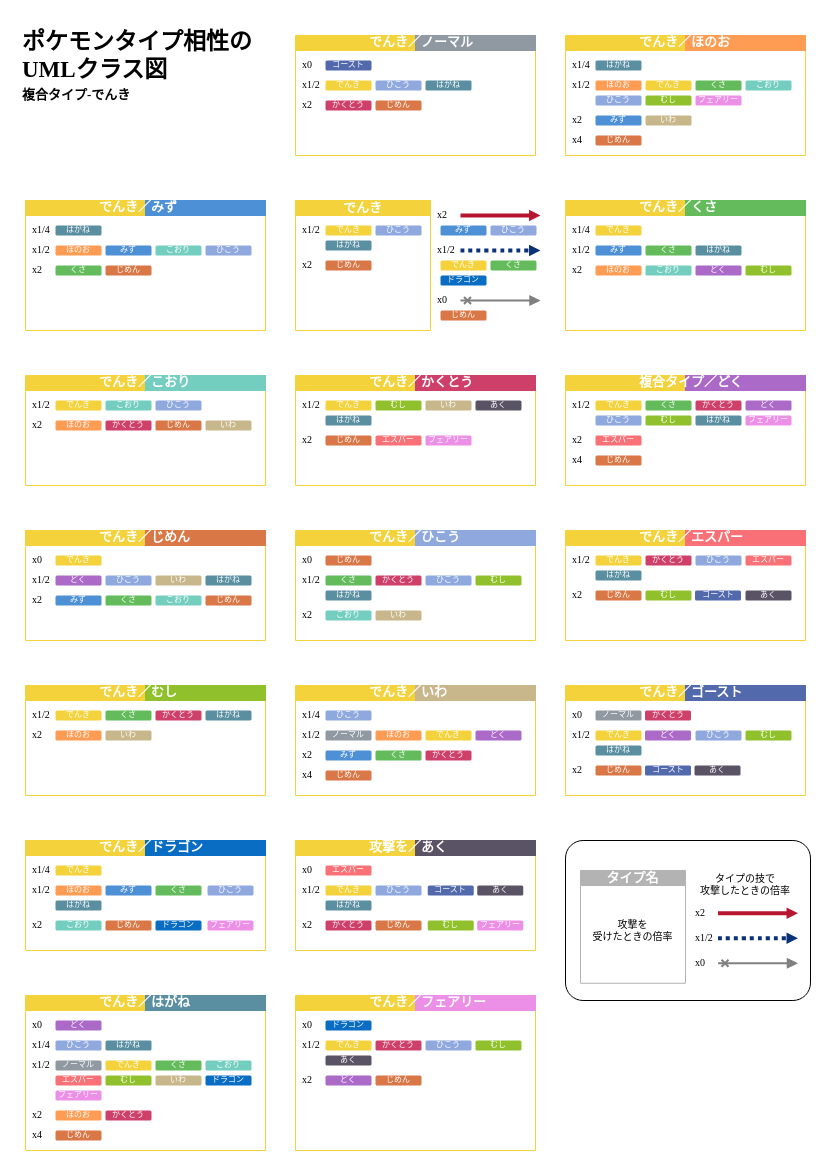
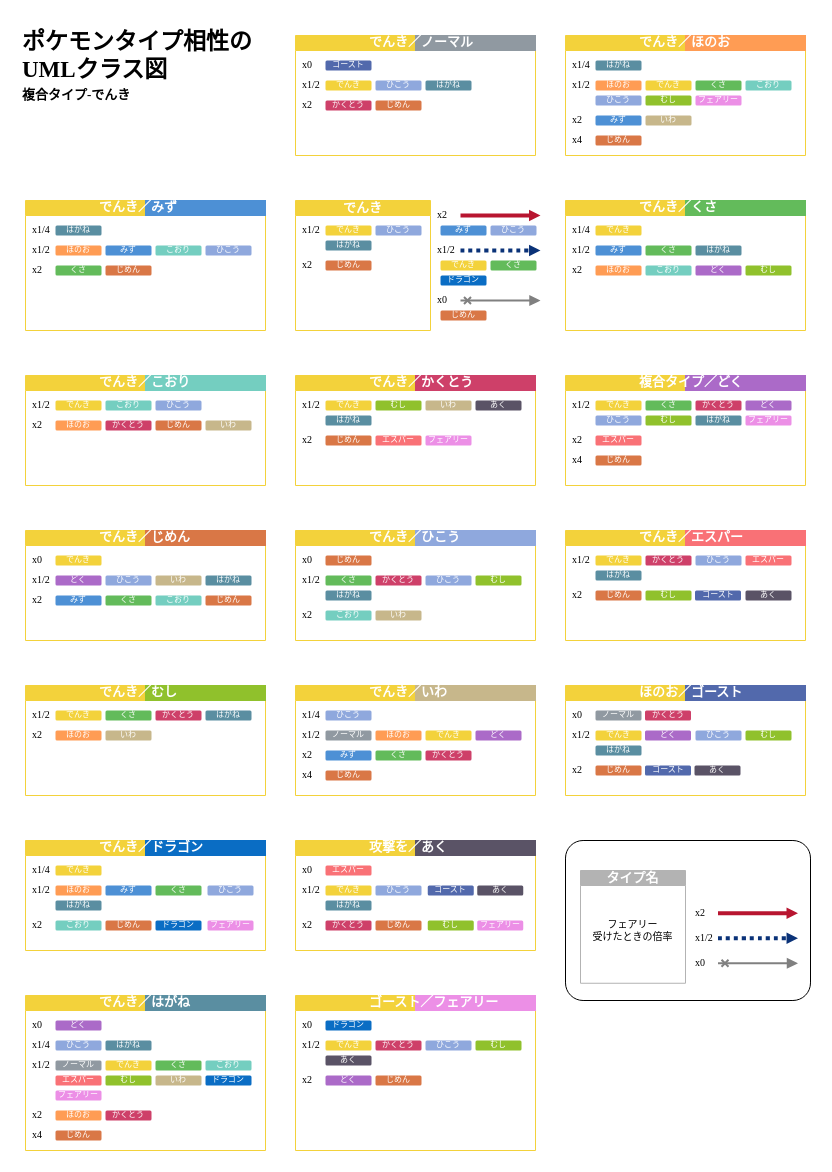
node "でんき／ゴースト": label "でんき／ゴースト" -> "ほのお／ゴースト"
node "タイプの技で 攻撃したときの倍率": removed
node "攻撃を 受けたときの倍率": label "攻撃を 受けたときの倍率" -> "フェアリー 受けたときの倍率"
node "でんき／フェアリー": label "でんき／フェアリー" -> "ゴースト／フェアリー"
